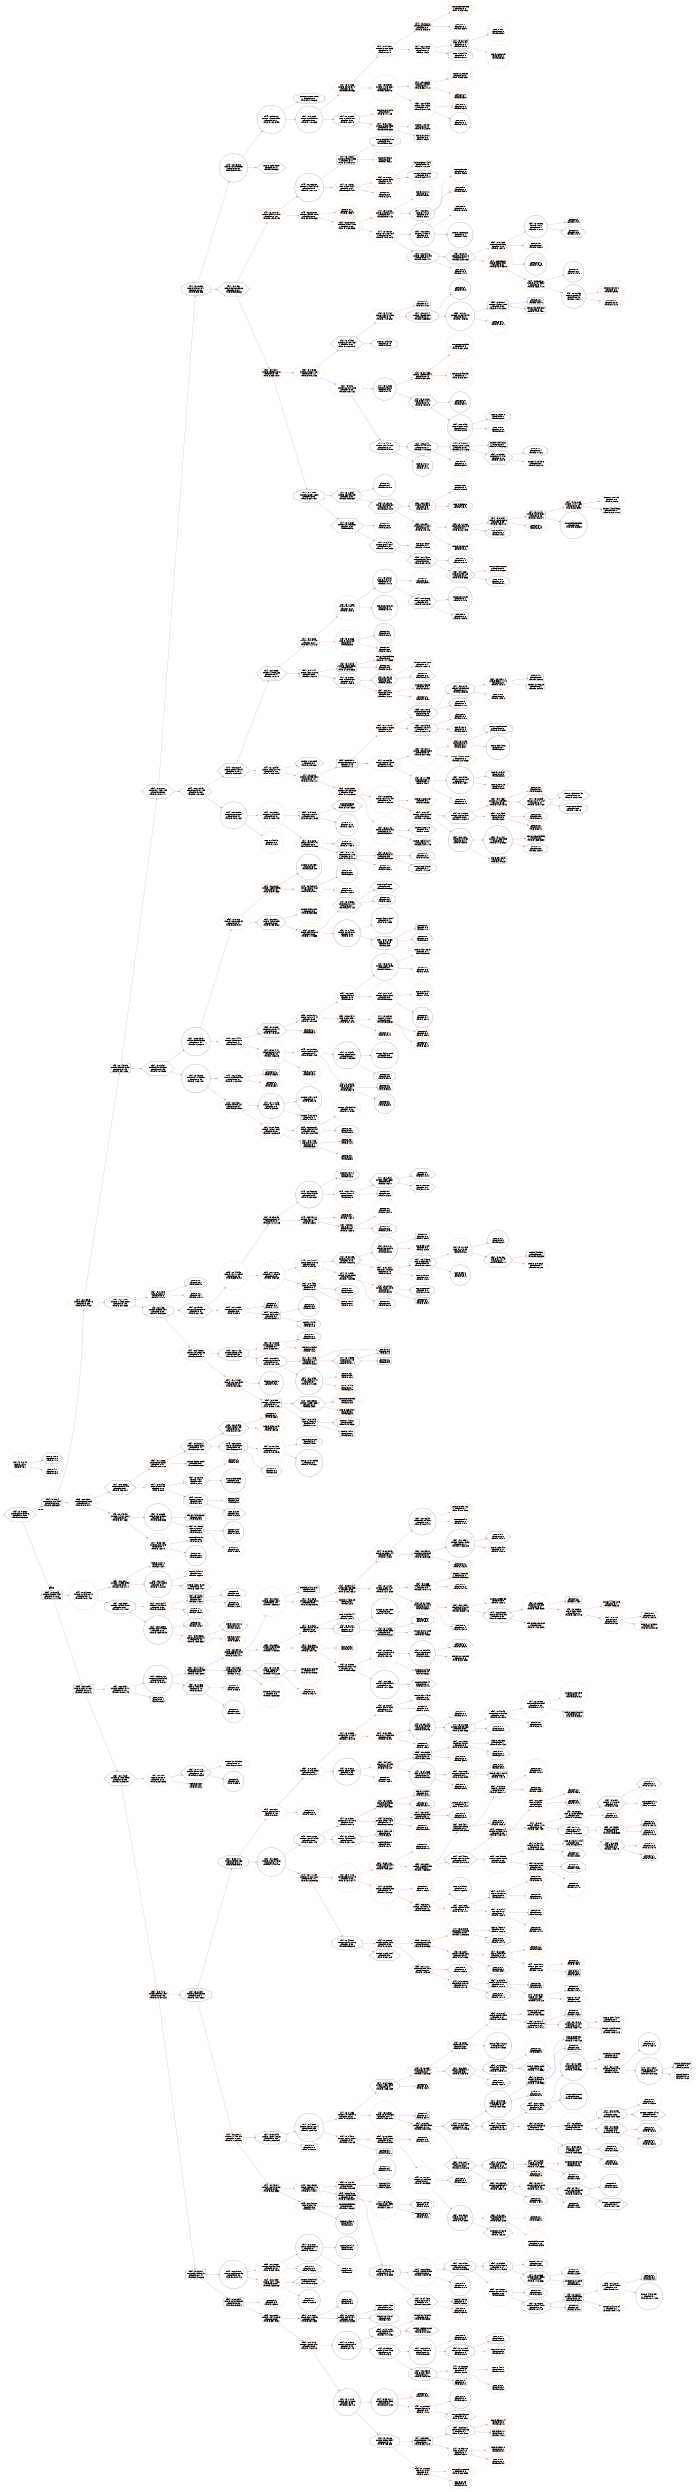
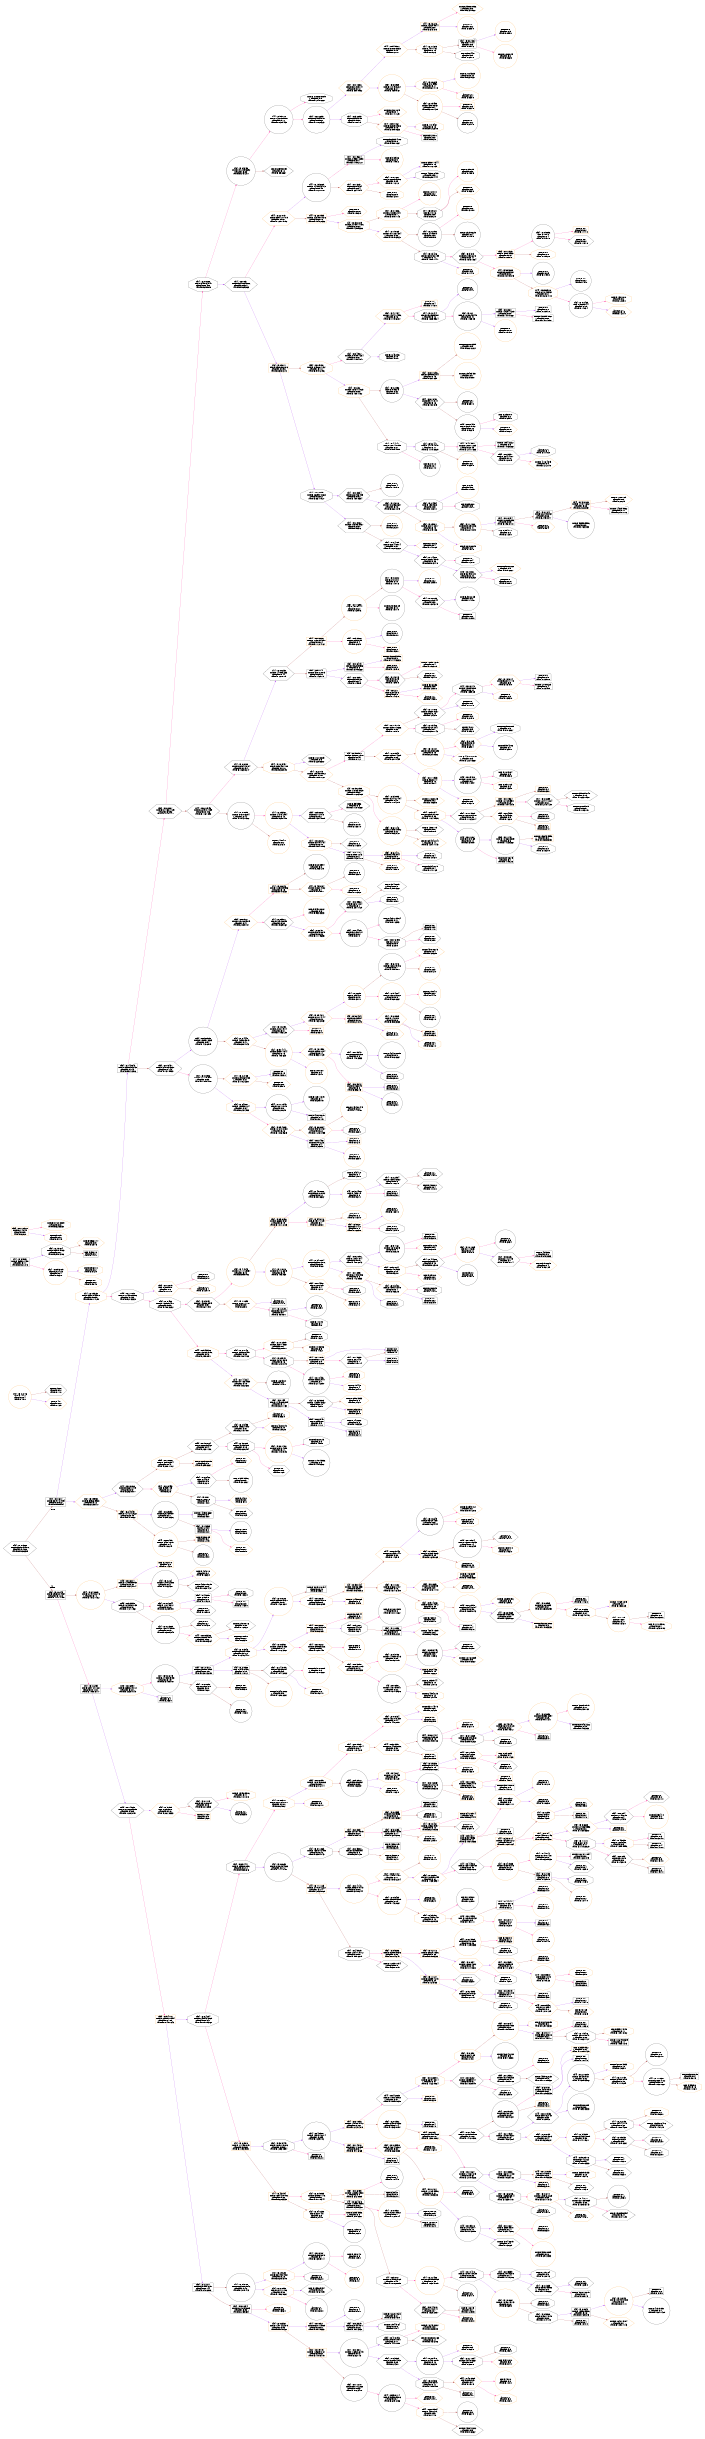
node "X[5] <= 5.8868 mse = 671.2018 samples = 21 value = 1697.1905": shape folder -> hexagon
node "mse = 243542.25 samples = 12 value = 1214.5": added
node "X[6] <= 1.5786 mse = 58982.3594 samples = 16 value = 465.625": removed
